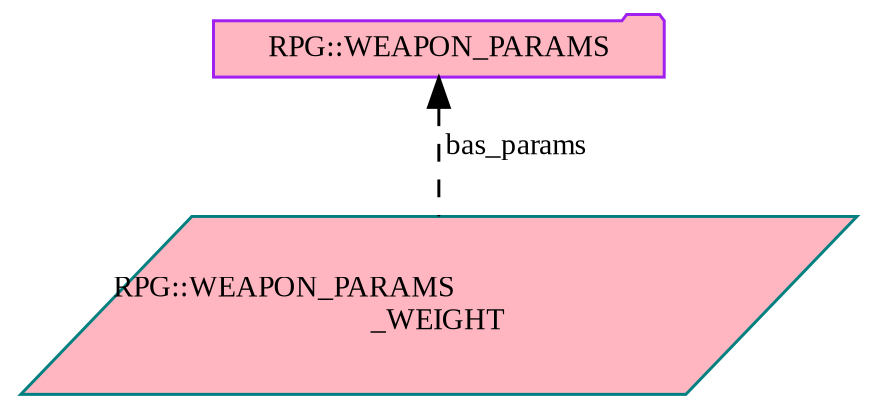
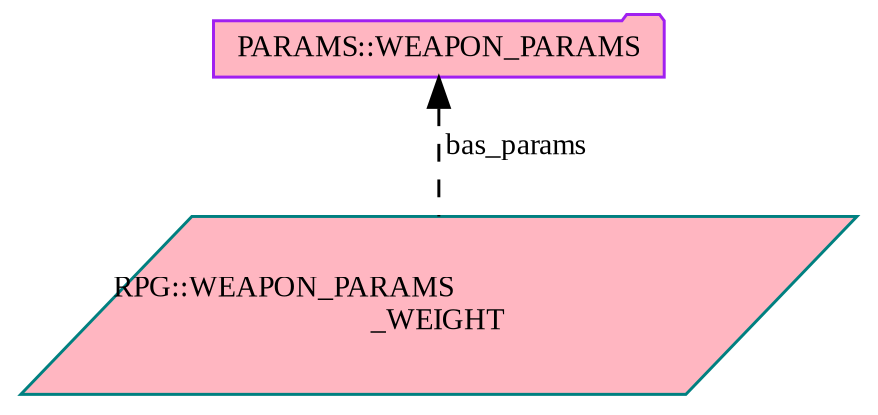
node "RPG::WEAPON_PARAMS": label "RPG::WEAPON_PARAMS" -> "PARAMS::WEAPON_PARAMS"
